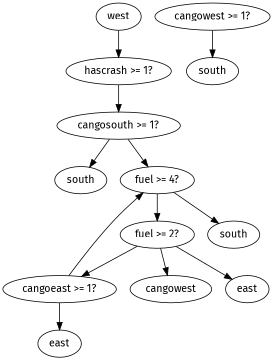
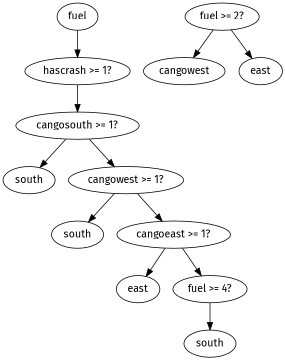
node "west": label "west" -> "fuel"
edge "cangosouth >= 1?" -> "fuel >= 4?": now "cangosouth >= 1?" -> "cangowest >= 1?"
edge "fuel >= 4?" -> "fuel >= 2?": removed
edge "fuel >= 2?" -> "cangoeast >= 1?": now "cangowest >= 1?" -> "cangoeast >= 1?"
